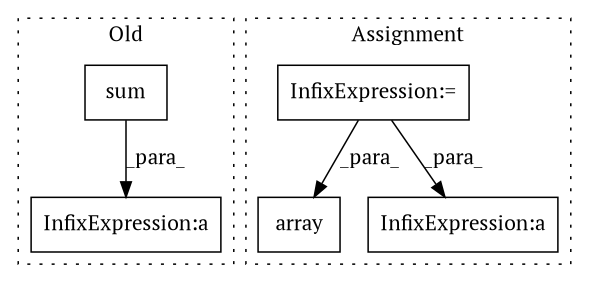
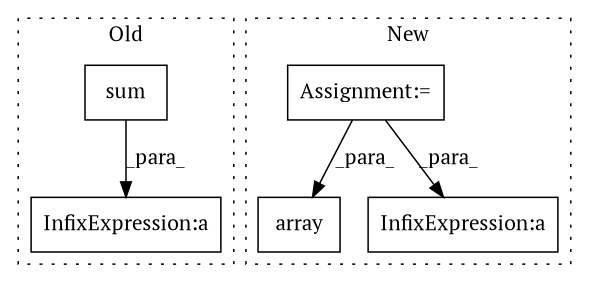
cluster "Assignment": label "Assignment" -> "New"
node "InfixExpression:=": label "InfixExpression:=" -> "Assignment:="
